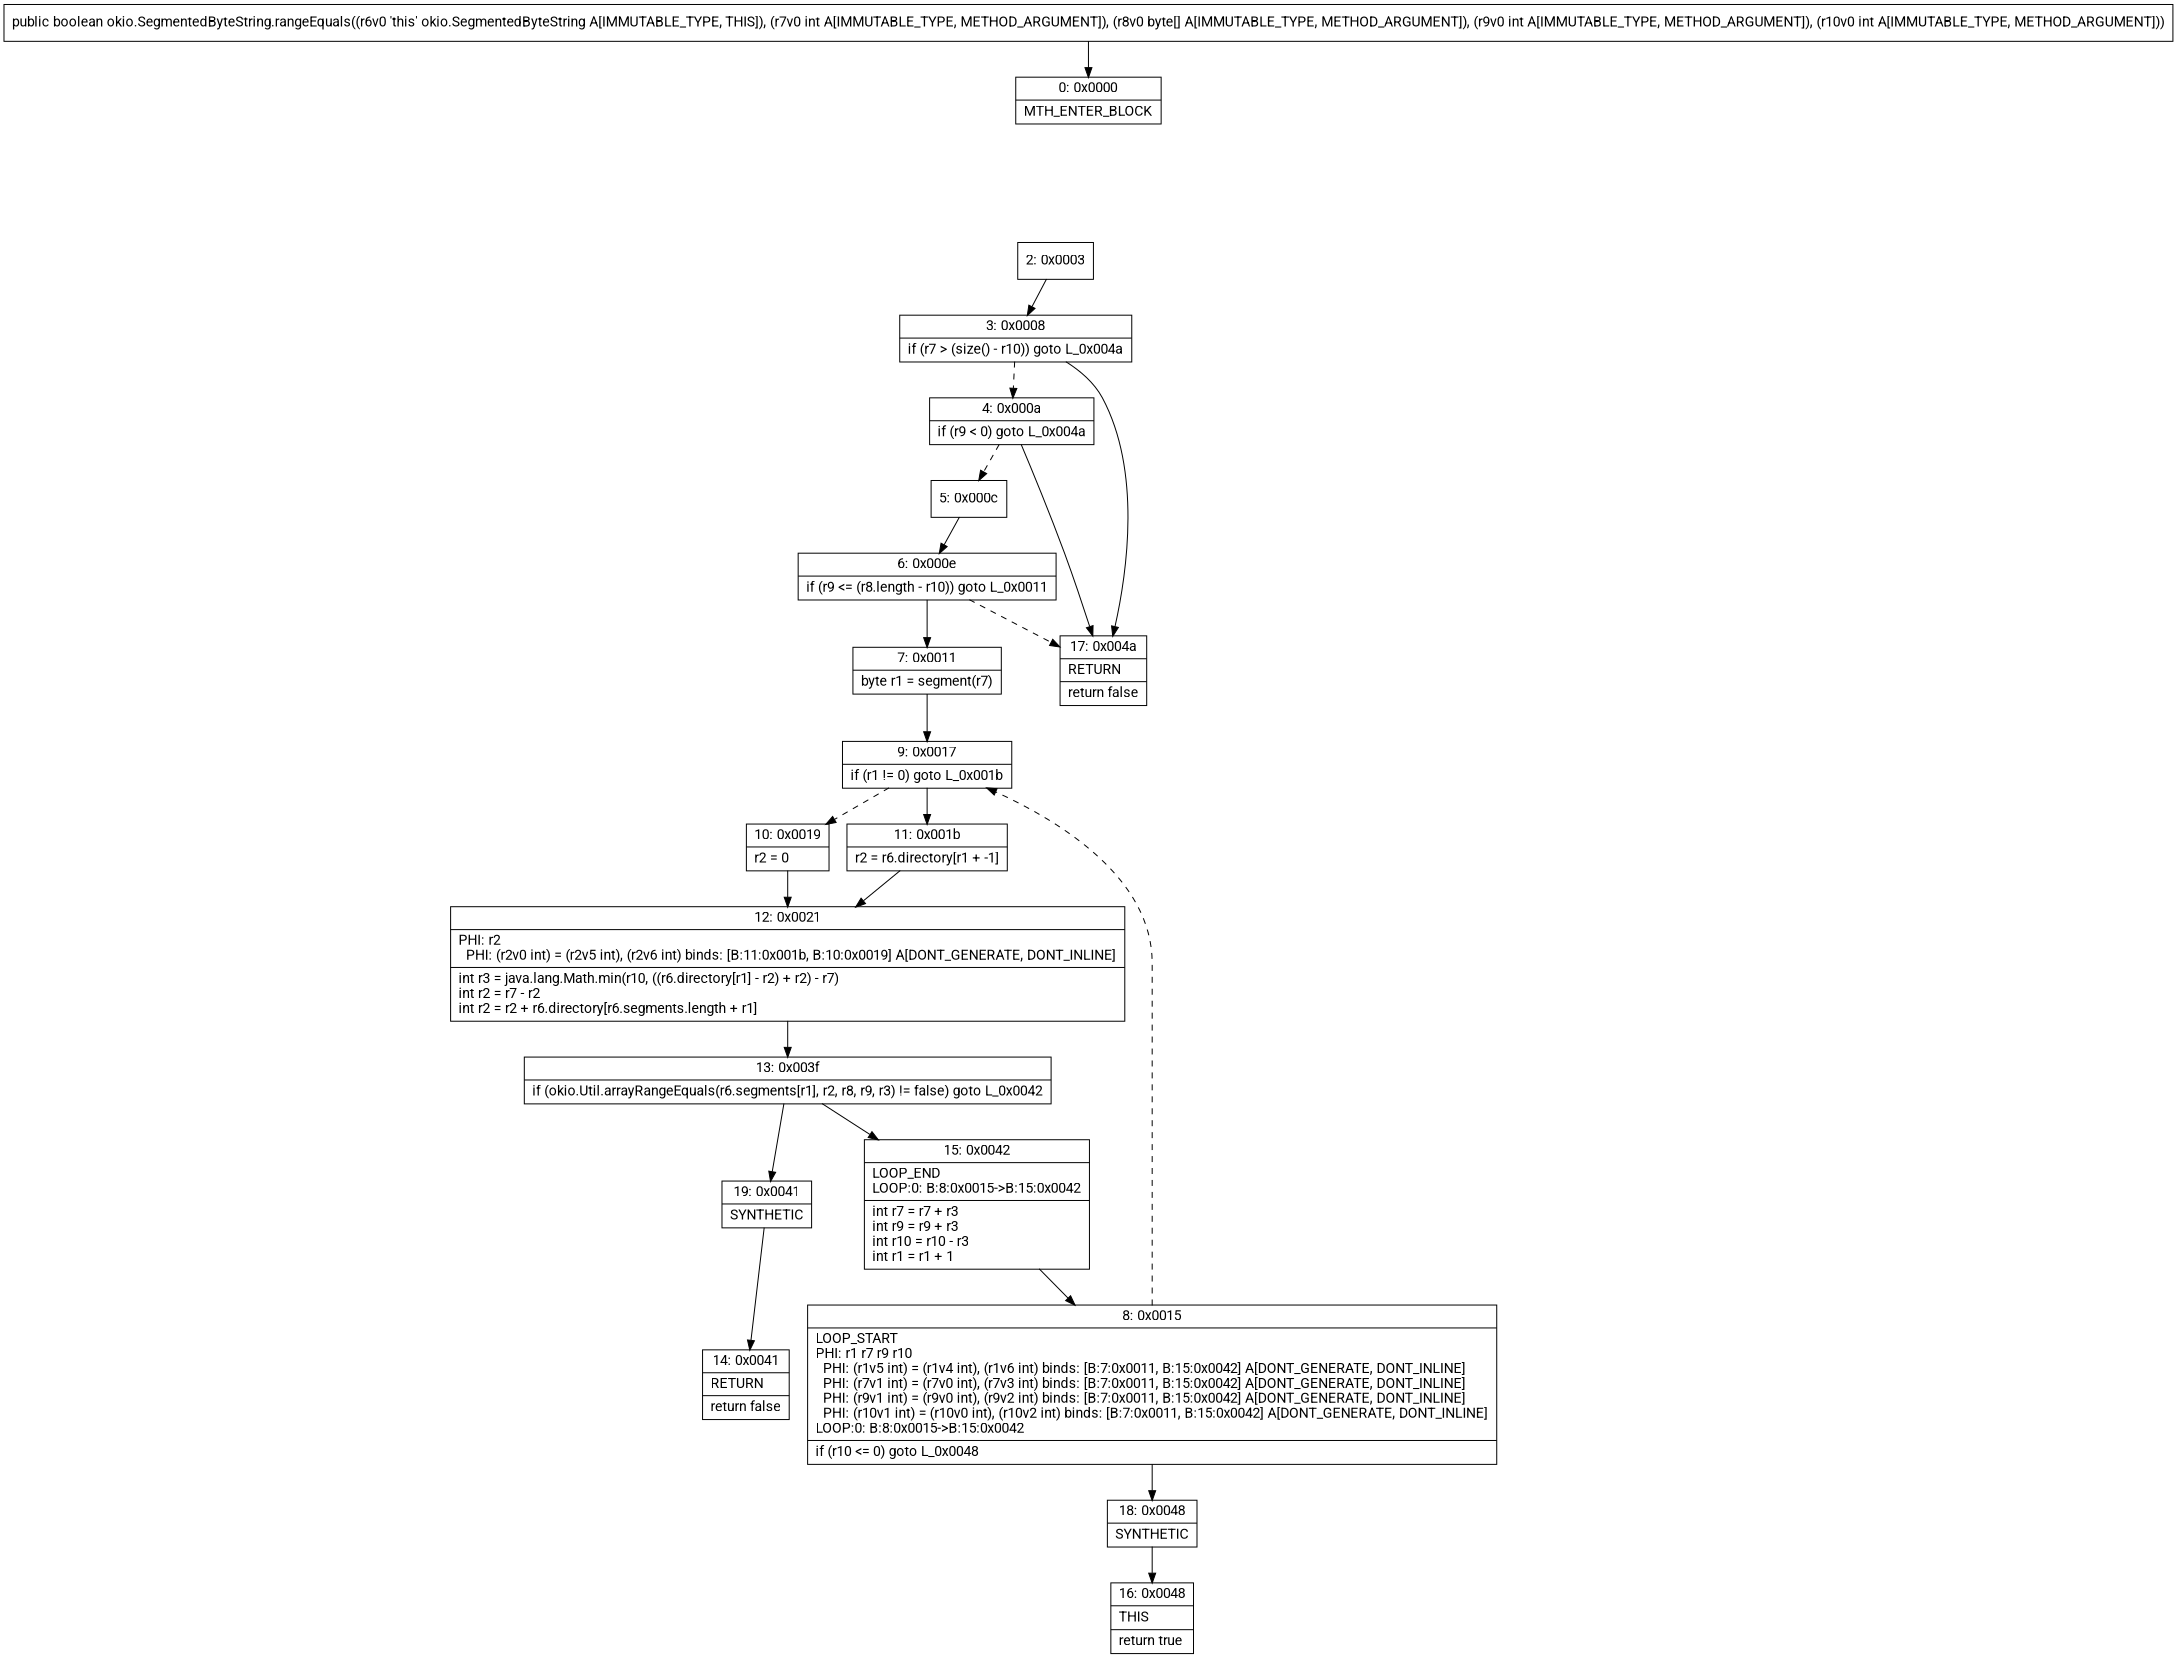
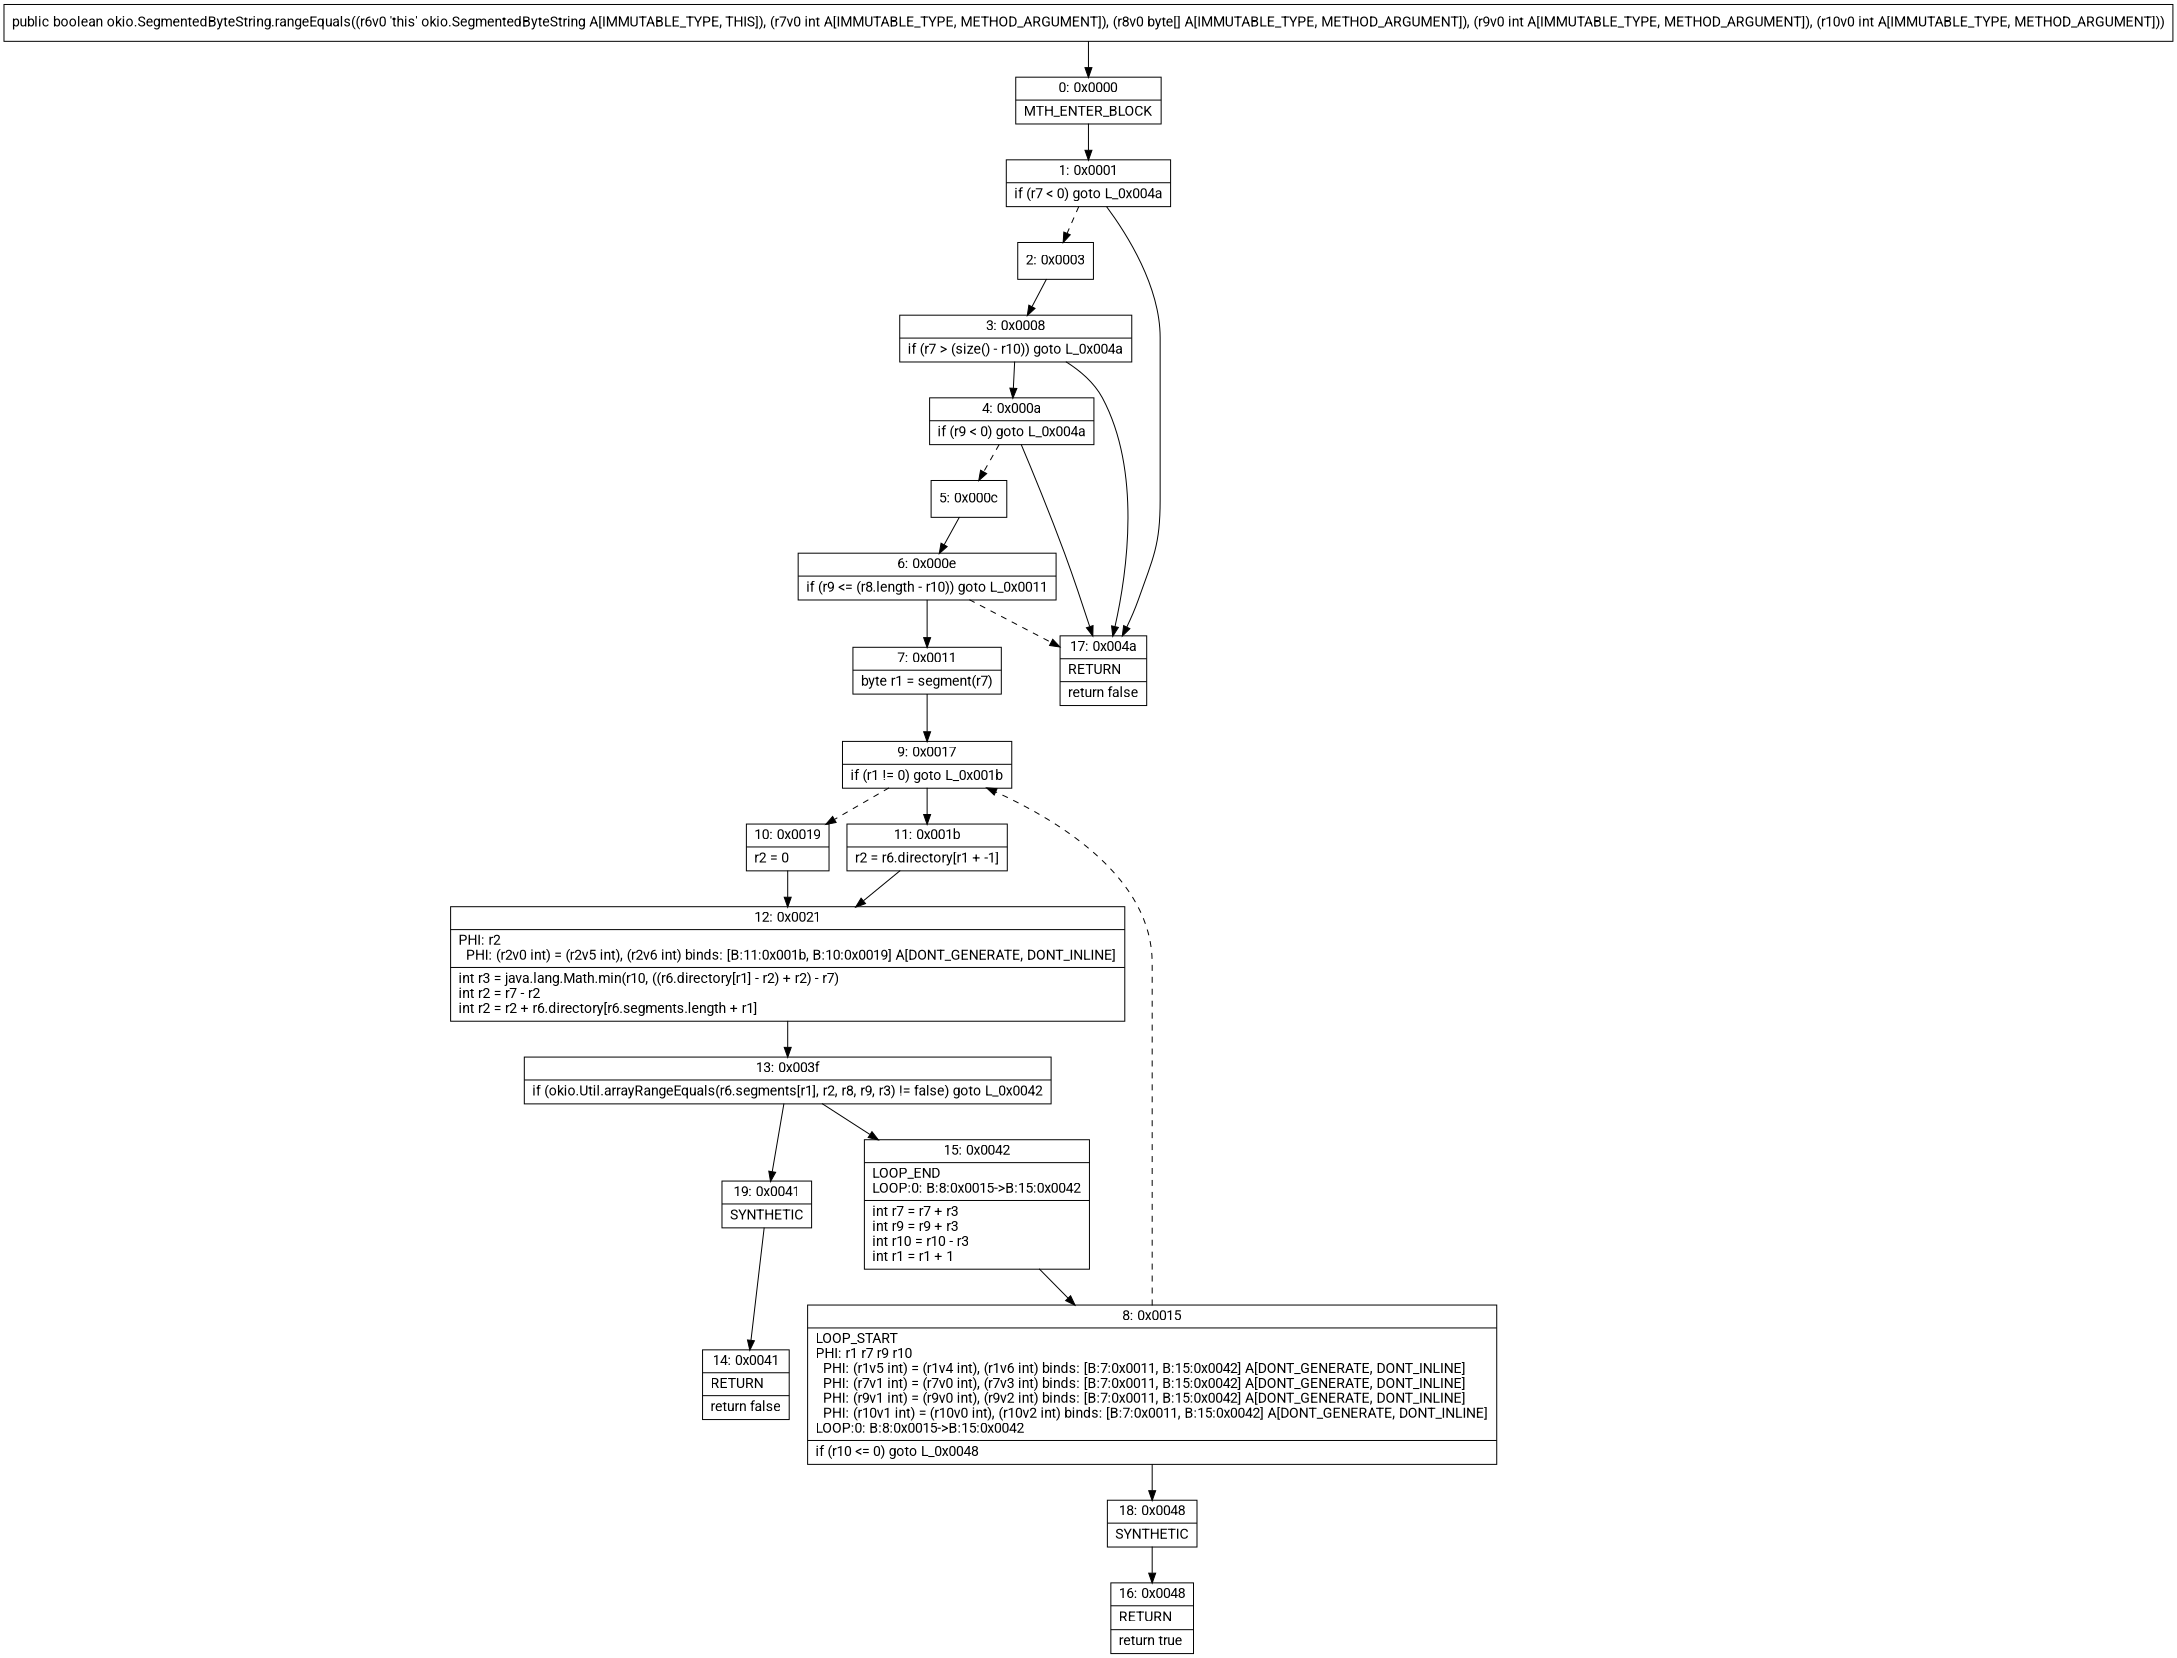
node "1: 0x0001": added
edge "3: 0x0008" -> "4: 0x000a": style dashed -> solid
node "16: 0x0048": text "THIS" -> "RETURN"
